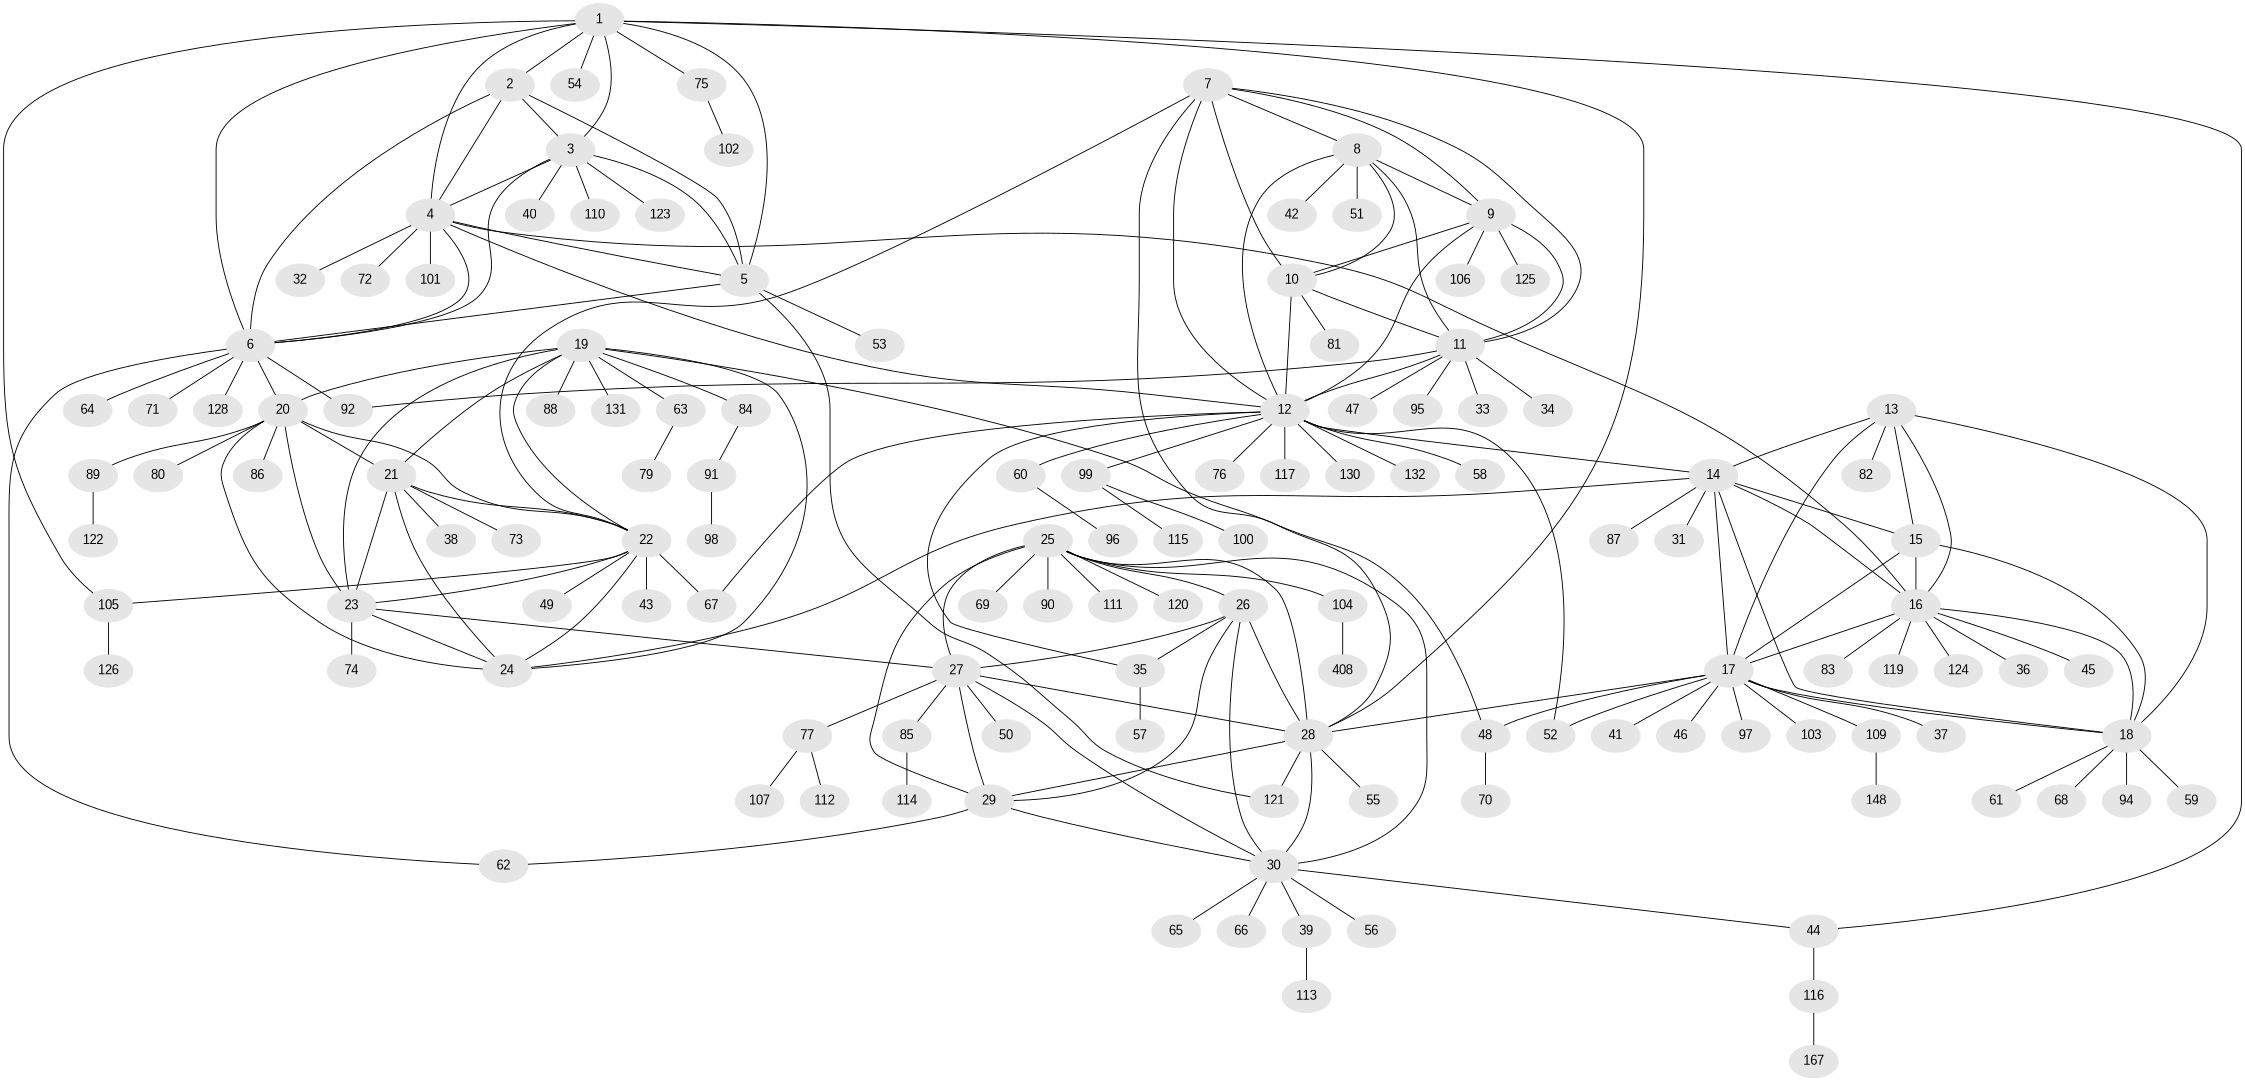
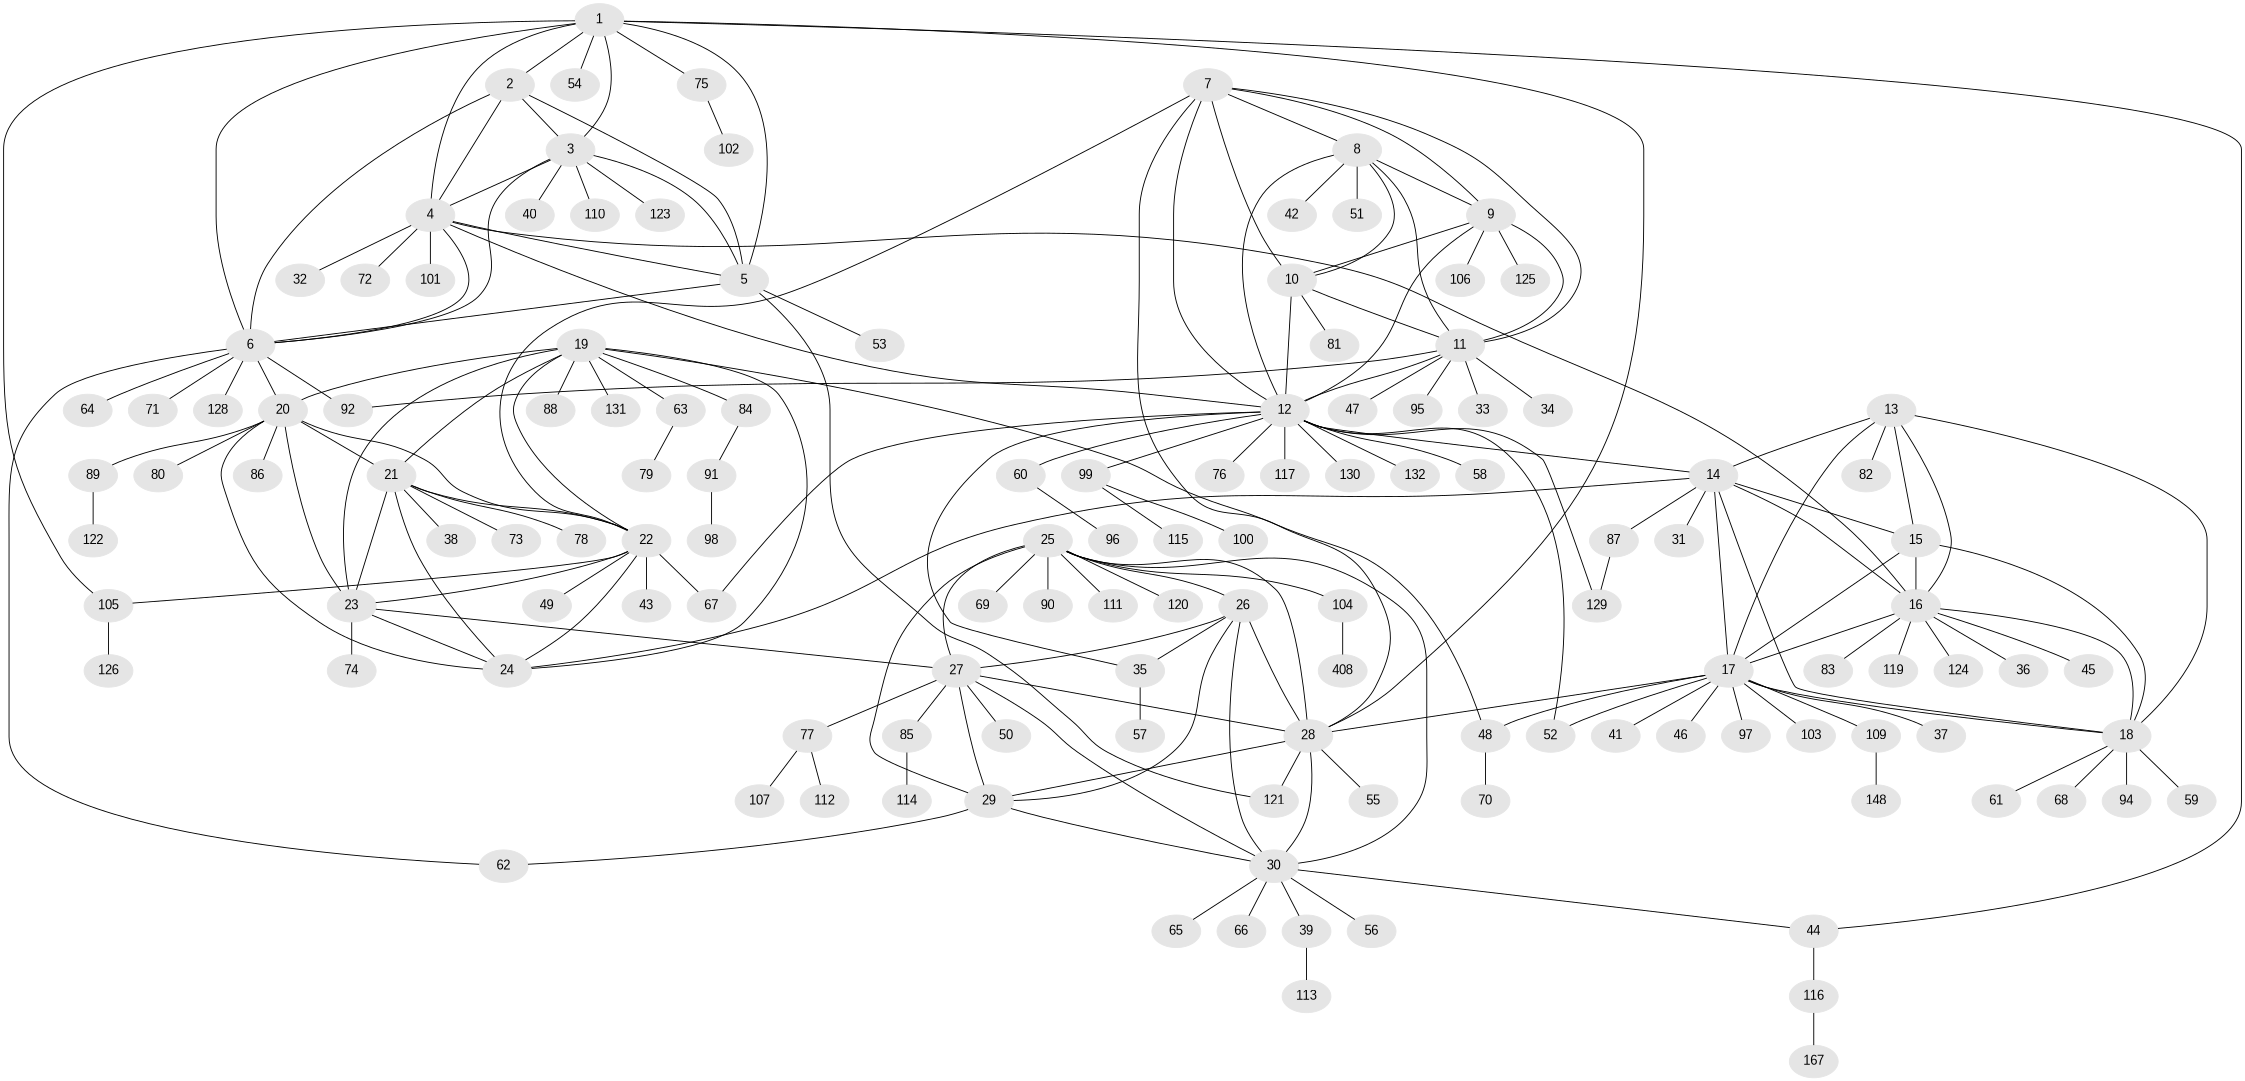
node "78": added
node "129": added
